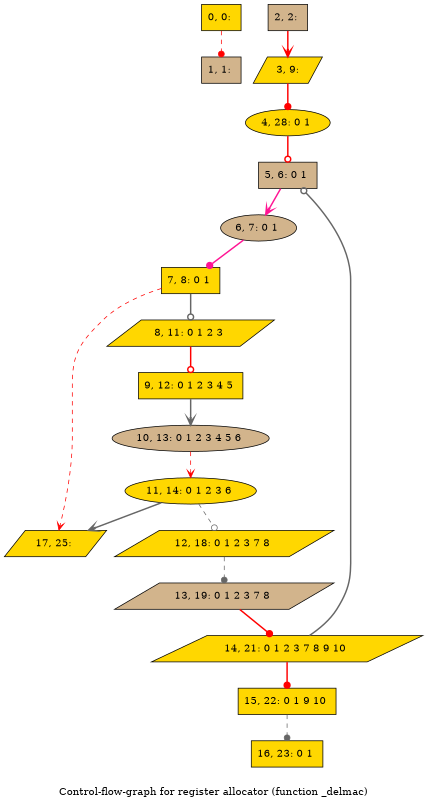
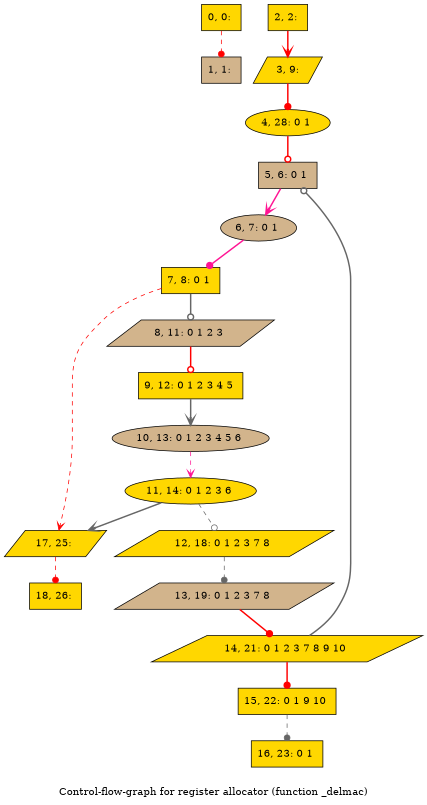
node "2, 2:": fillcolor tan -> gold
node "8, 11: 0 1 2 3": fillcolor gold -> tan
edge "10, 13: 0 1 2 3 4 5 6" -> "11, 14: 0 1 2 3 6": color red -> deeppink
node "18, 26:": added
